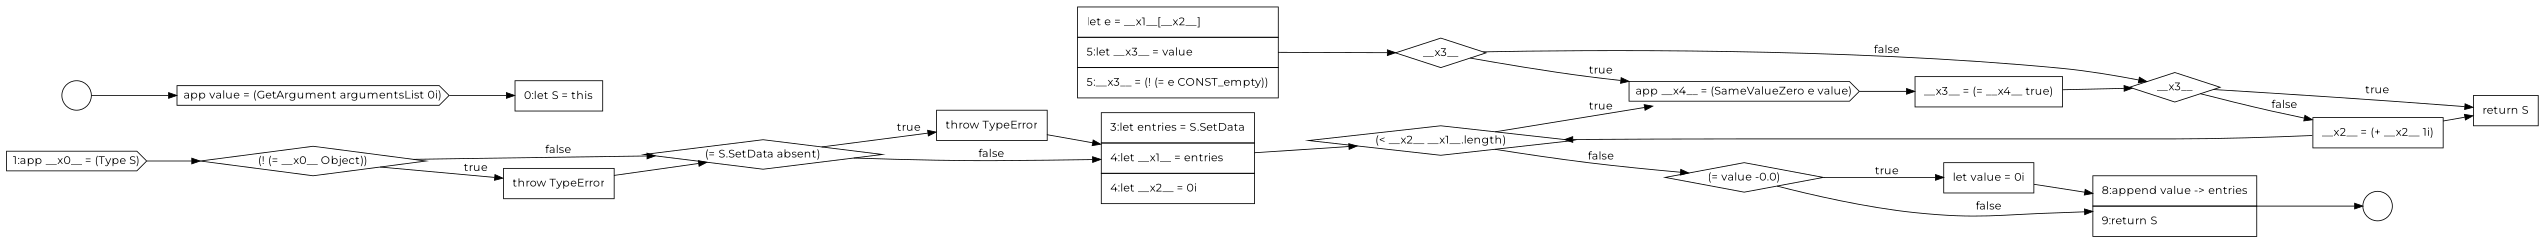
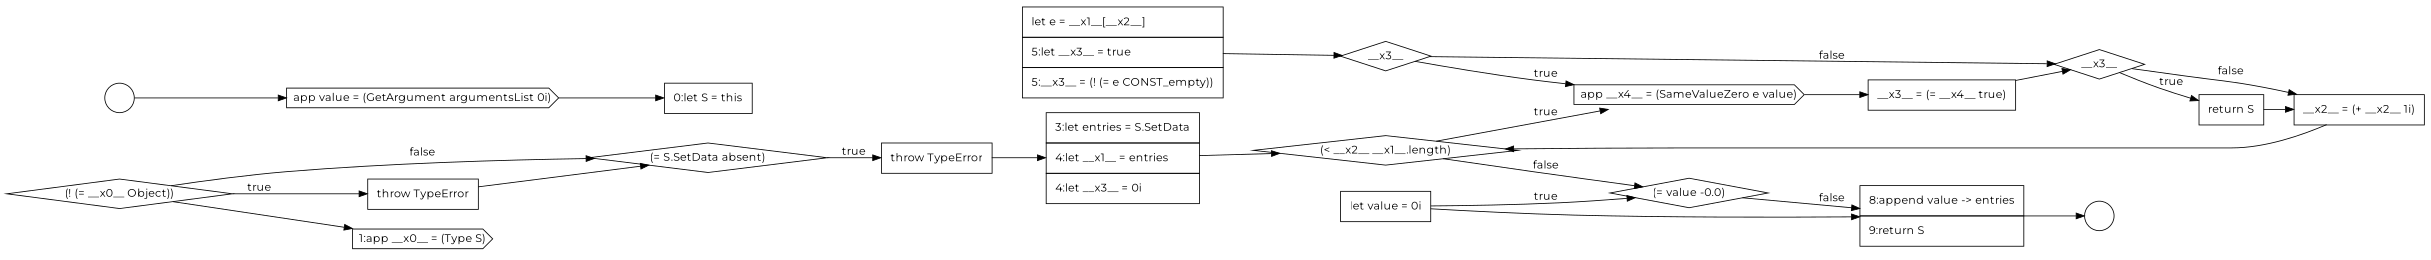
node "let e = __x1__[__x2__]": text "5:let __x3__ = value" -> "5:let __x3__ = true"
edge "__x2__ = (+ __x2__ 1i)" -> "return S": reversed
edge "1:app __x0__ = (Type S)" -> "(! (= __x0__ Object))": reversed
edge "(= S.SetData absent)" -> "3:let entries = S.SetData": removed, label "false"
edge "(= value -0.0)" -> "let value = 0i": reversed
node "3:let entries = S.SetData": text "4:let __x2__ = 0i" -> "4:let __x3__ = 0i"
